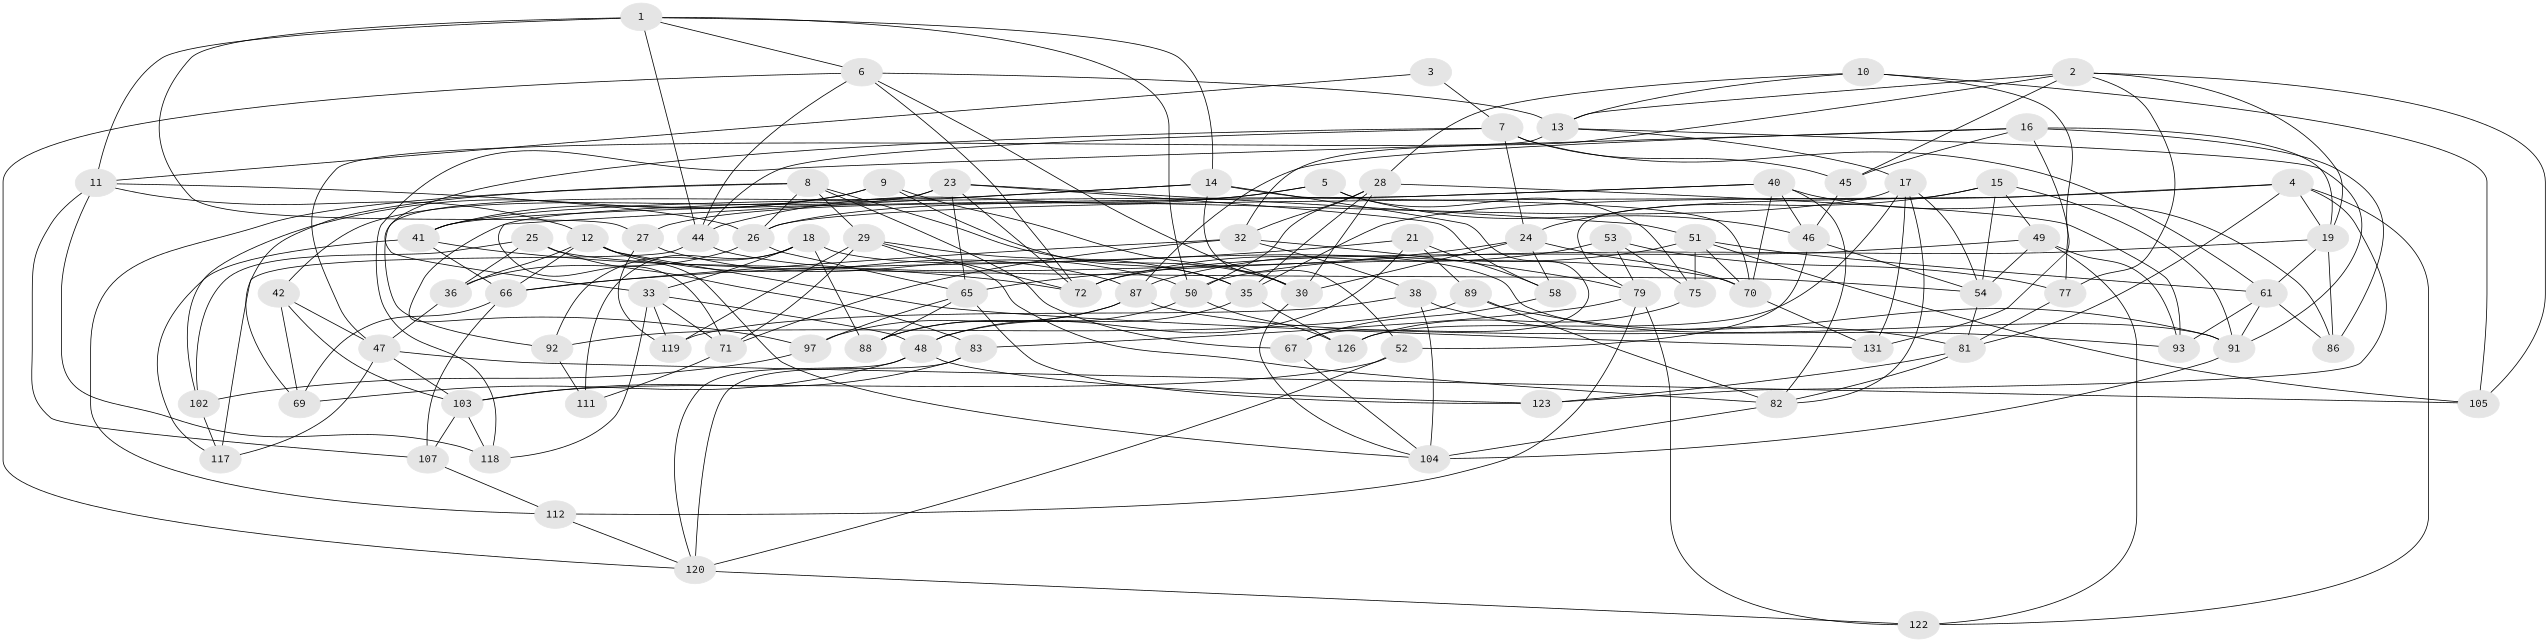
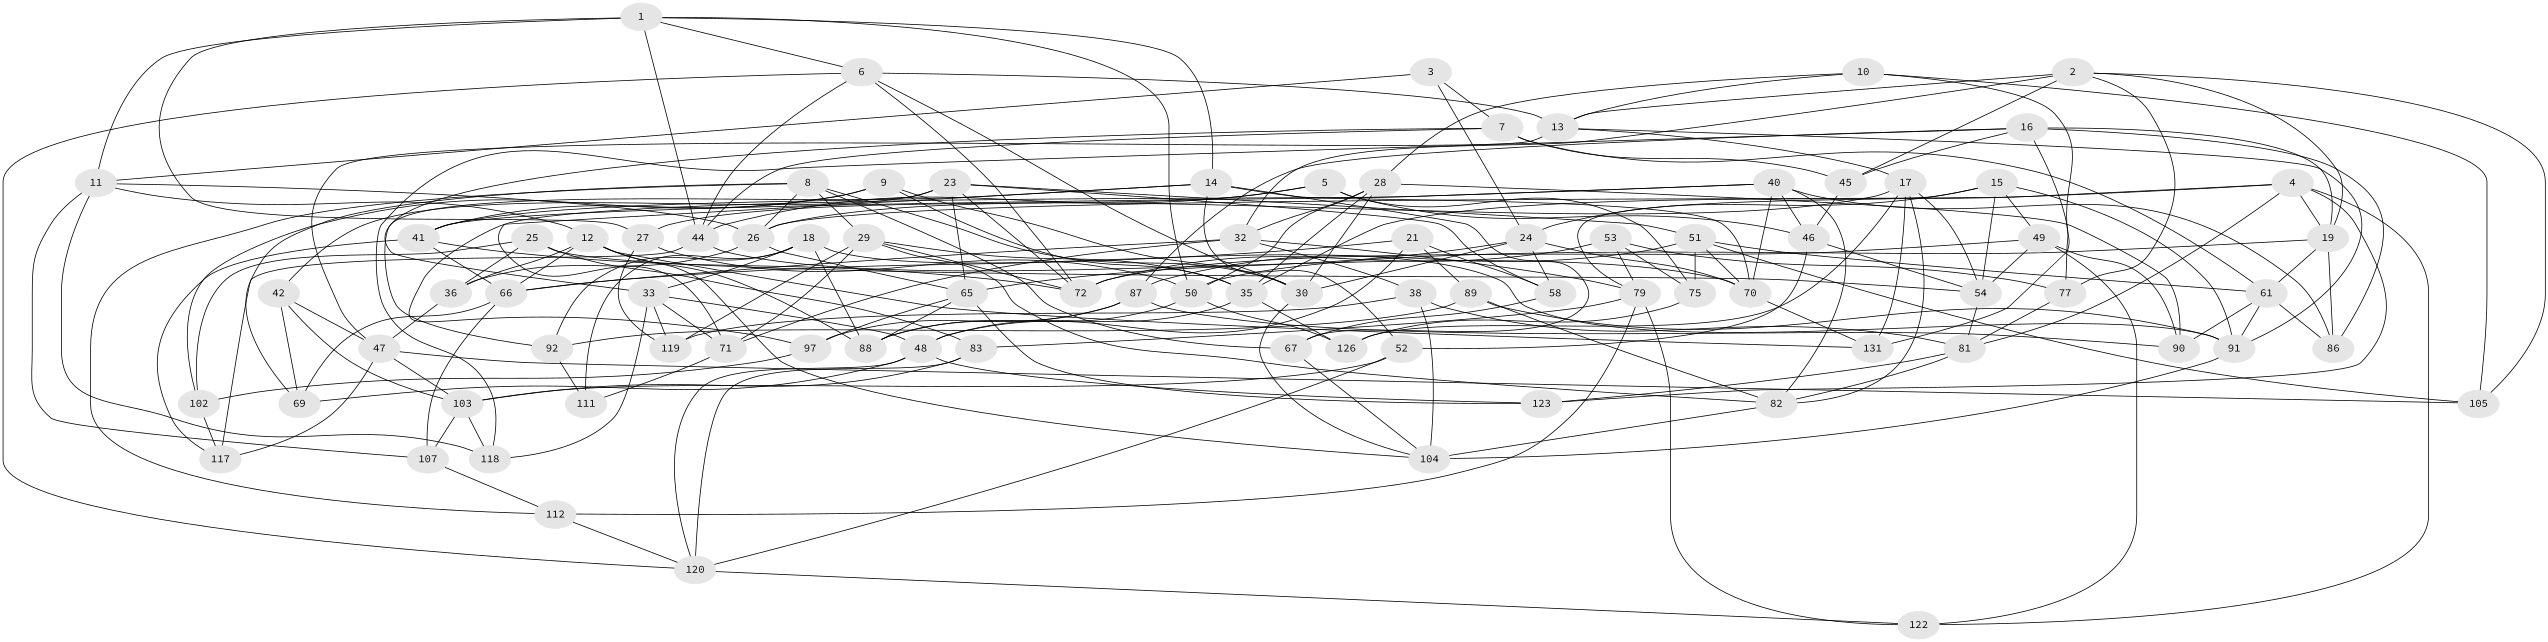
edge "7" -- "24": now "3" -- "24"
edge "12" -- "87": now "12" -- "88"
node "93": label "93" -> "90"
